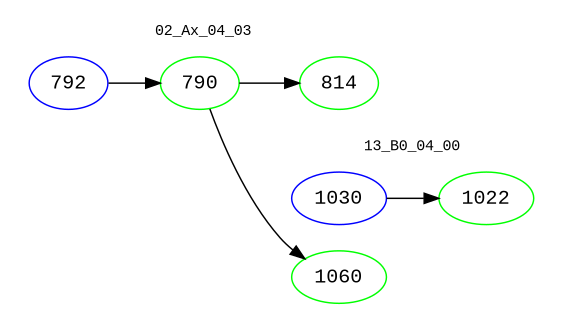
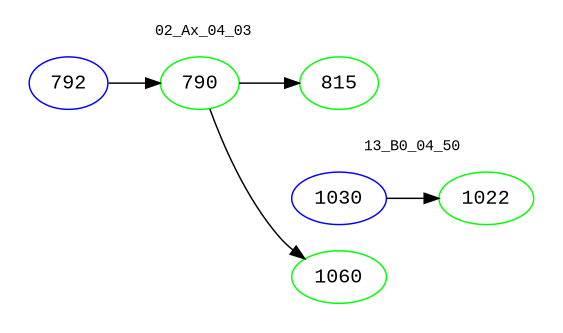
node "814": label "814" -> "815"
cluster "13_B0_04_00": label "13_B0_04_00" -> "13_B0_04_50"
